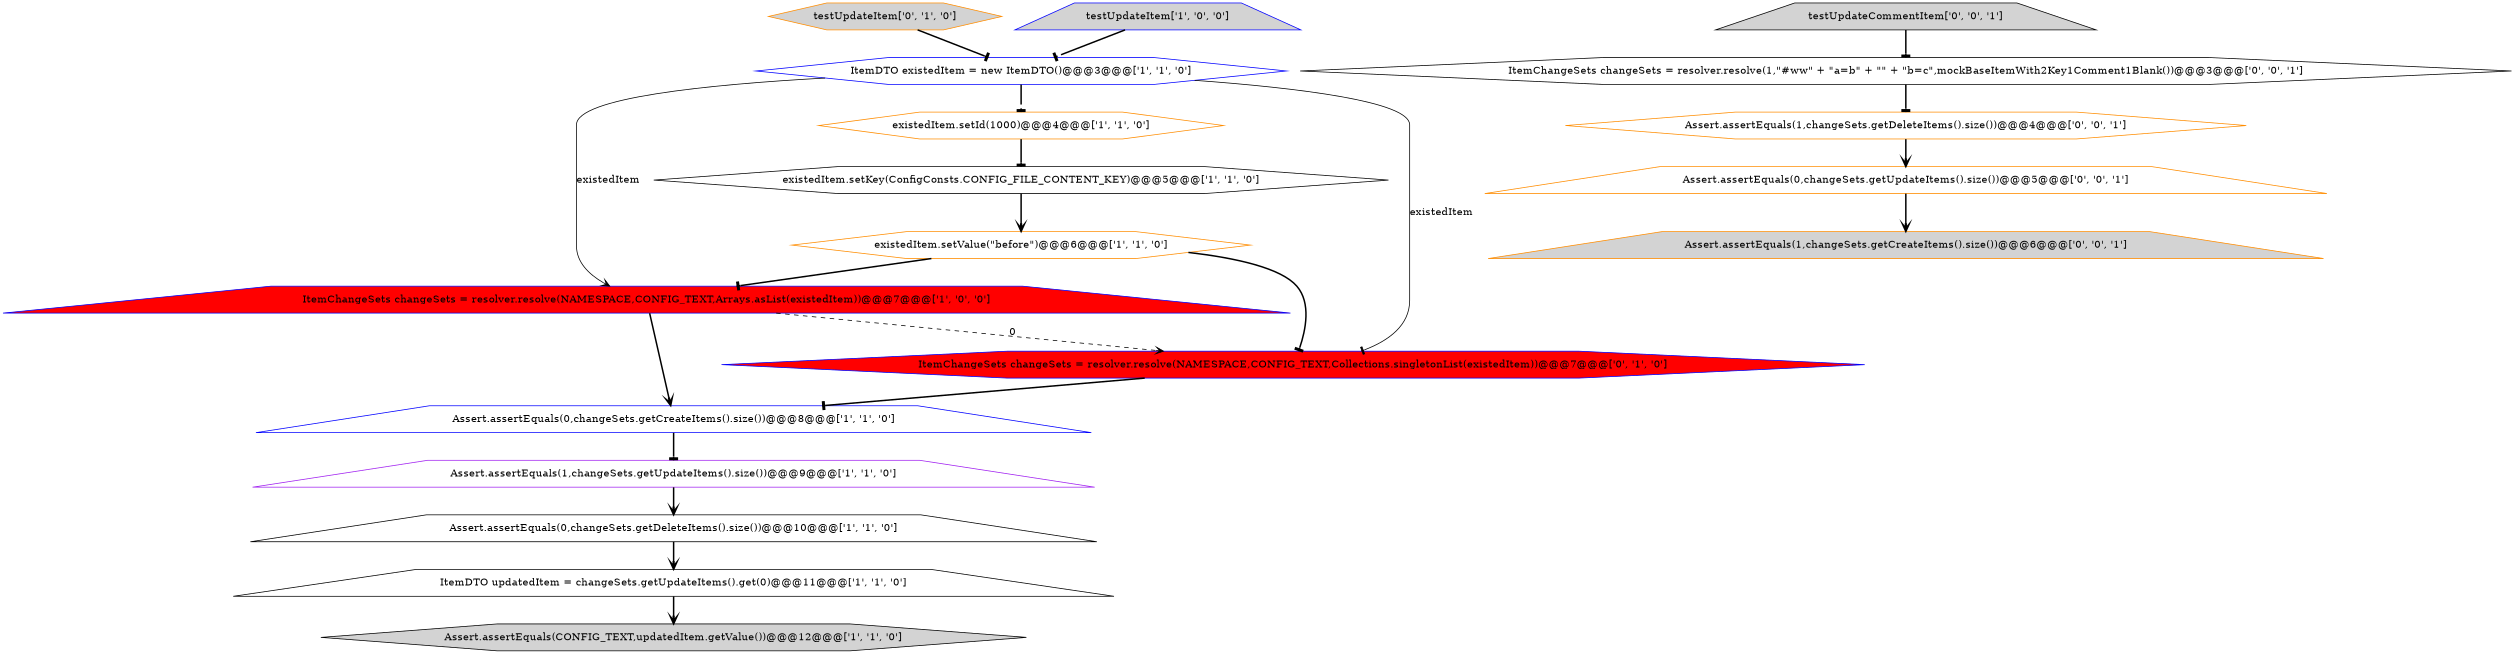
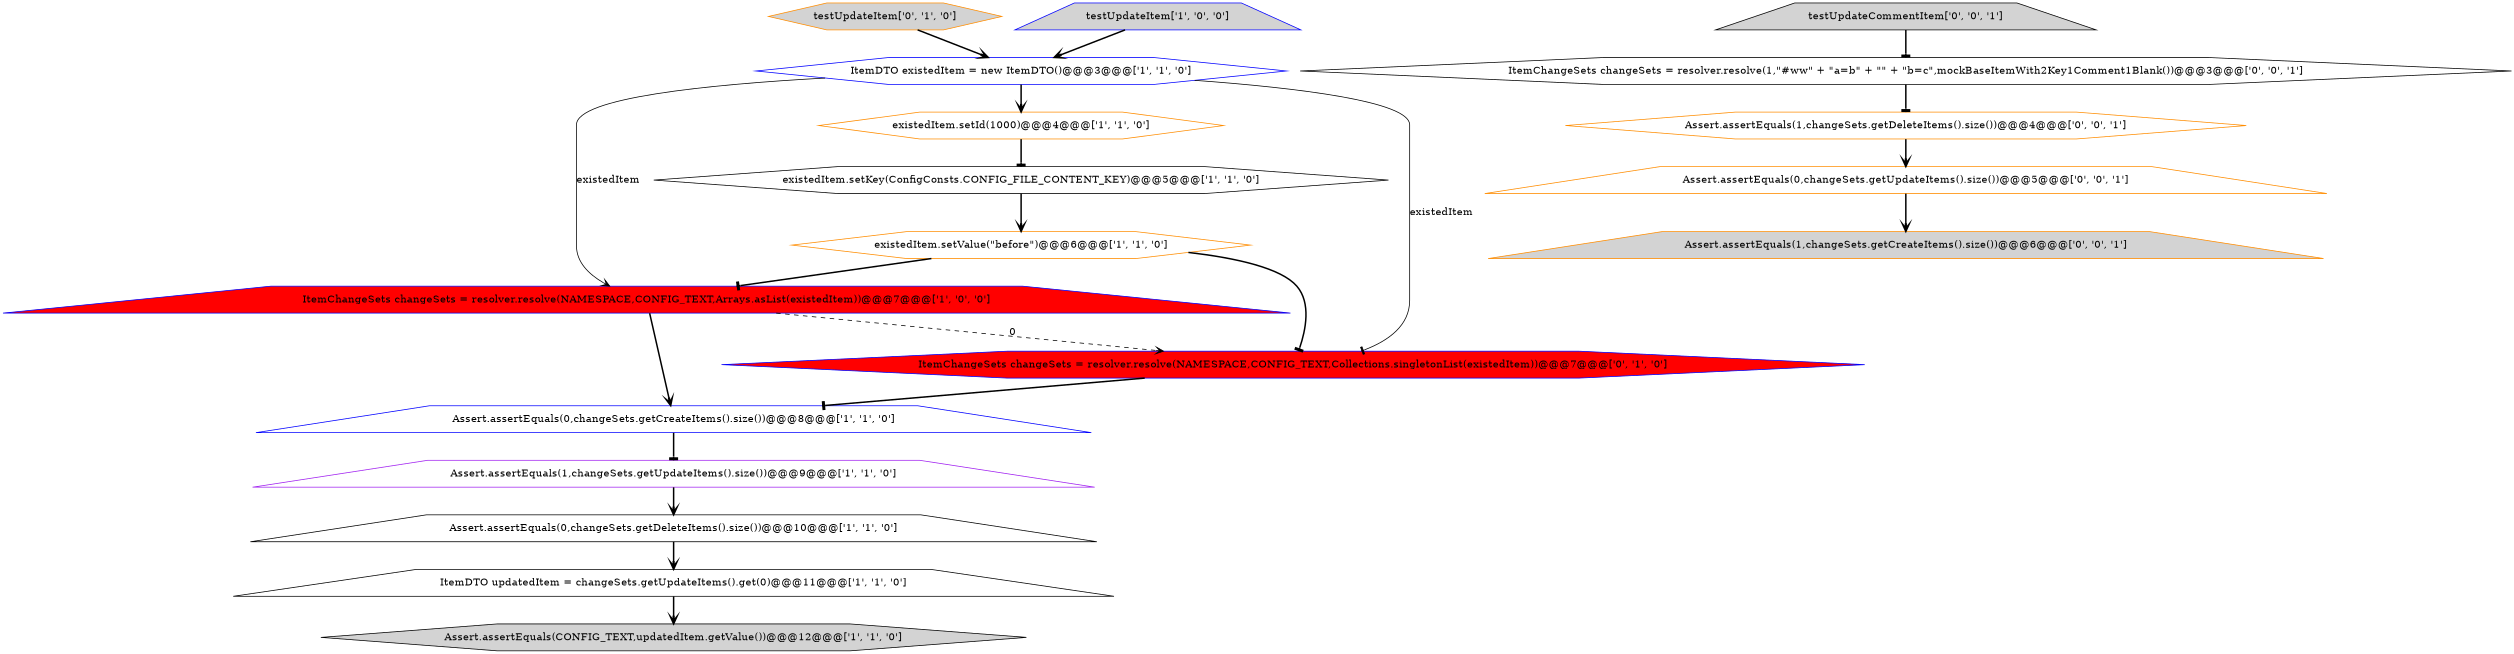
edge "testUpdateItem['1', '0', '0']" -> "ItemDTO existedItem = new ItemDTO()@@@3@@@['1', '1', '0']": arrowhead tee -> vee
edge "testUpdateItem['0', '1', '0']" -> "ItemDTO existedItem = new ItemDTO()@@@3@@@['1', '1', '0']": arrowhead tee -> vee
edge "ItemDTO existedItem = new ItemDTO()@@@3@@@['1', '1', '0']" -> "existedItem.setId(1000)@@@4@@@['1', '1', '0']": arrowhead tee -> vee
